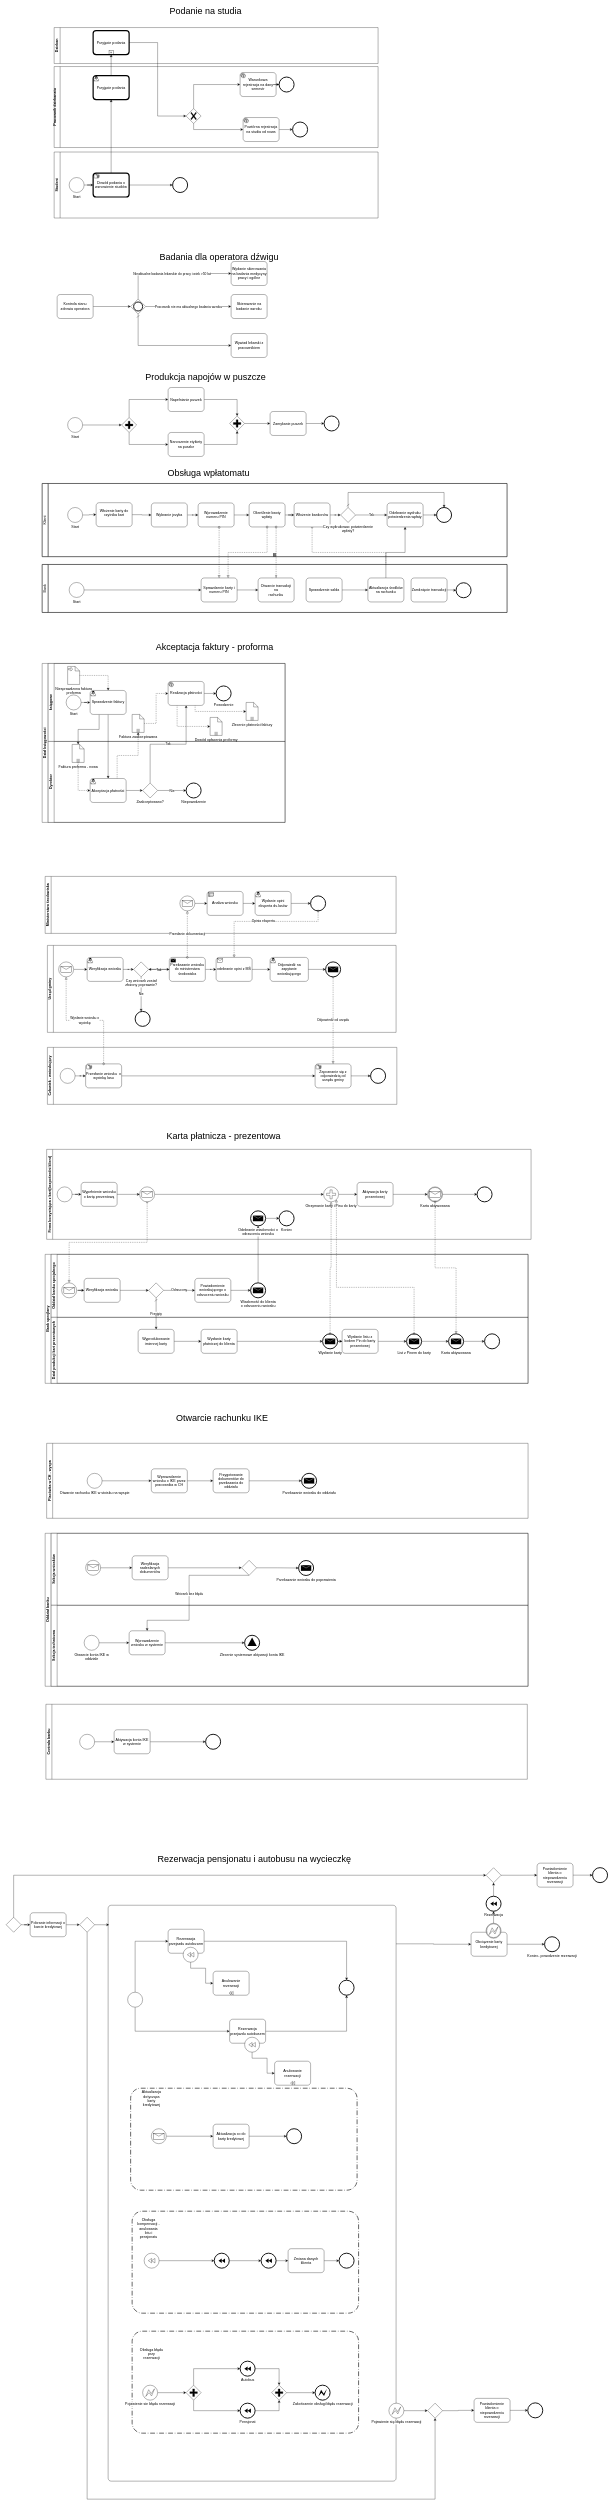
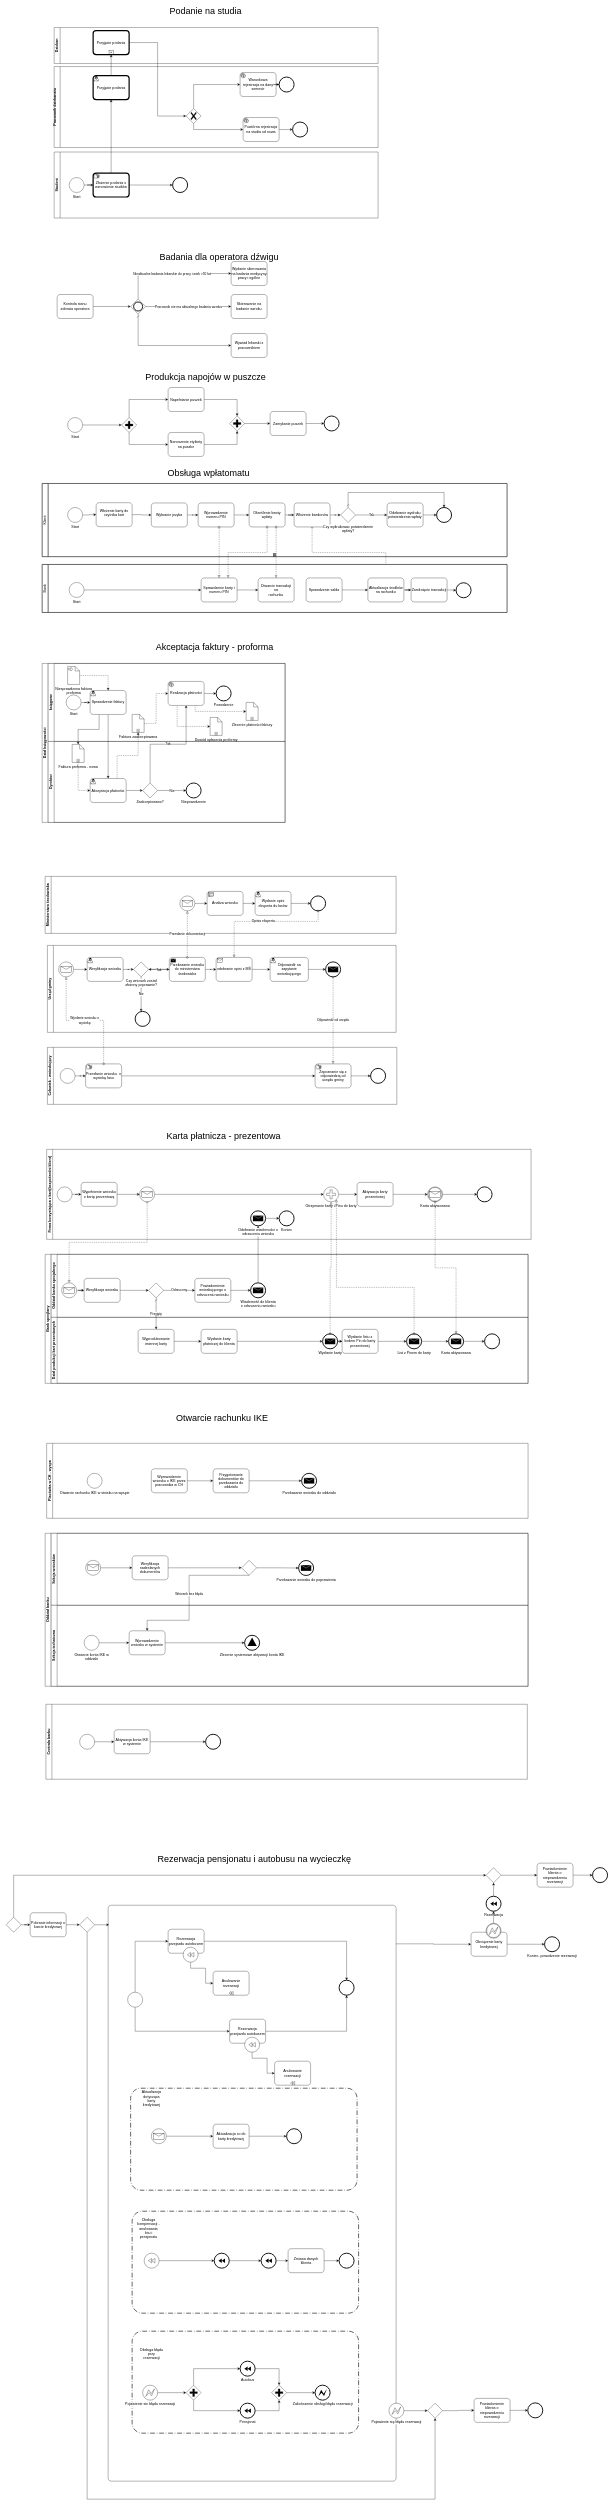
node "Dowód podania o wznowienie studiów": label "Dowód podania o wznowienie studiów" -> "Złożenie podania o wznowienie studiów"
edge "Aktualizacja środków na rachunku" -> "Odebranie wydruku potwierdzenia wpłaty": now "Aktualizacja środków na rachunku" -> "Zamknięcie transakcji"
edge "Otwarcie rachunku IKE w stoisku na wyspie" -> "Wprowadzenie wniosku o IKE przez pracownika w CH": removed
